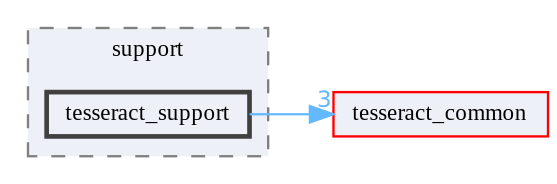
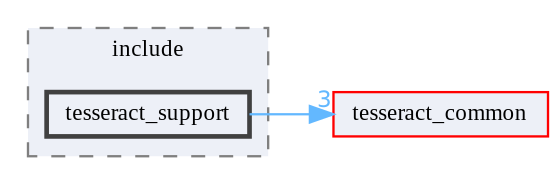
cluster "support": label "support" -> "include"
